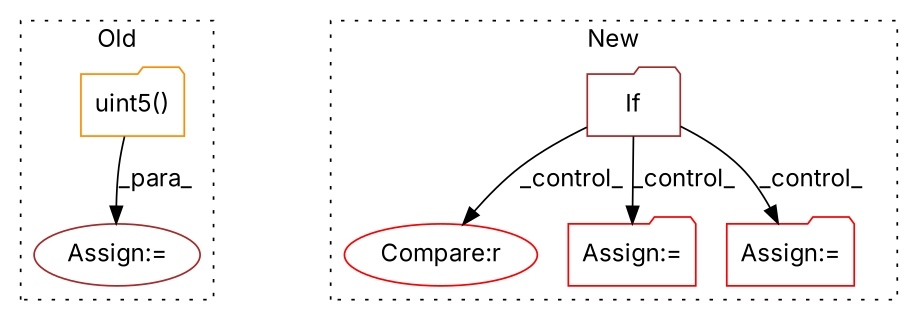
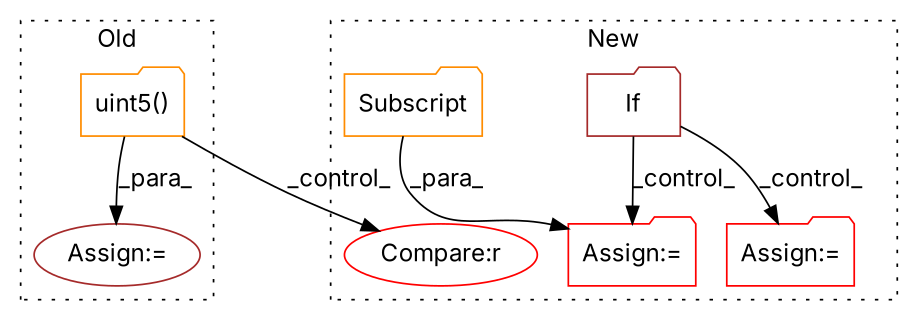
node "Subscript": added
edge "If" -> "Compare:r": now "uint5()" -> "Compare:r"
